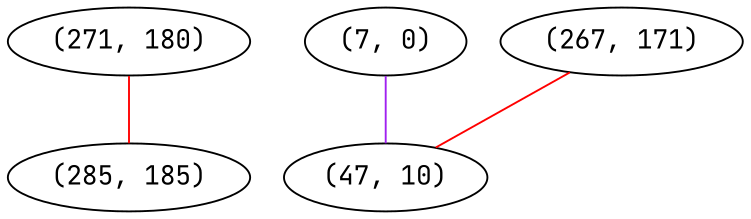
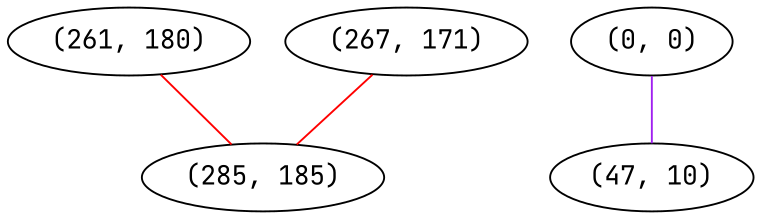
node "(271, 180)": label "(271, 180)" -> "(261, 180)"
node "(7, 0)": label "(7, 0)" -> "(0, 0)"
edge "(267, 171)" -- "(47, 10)": now "(267, 171)" -- "(285, 185)"
